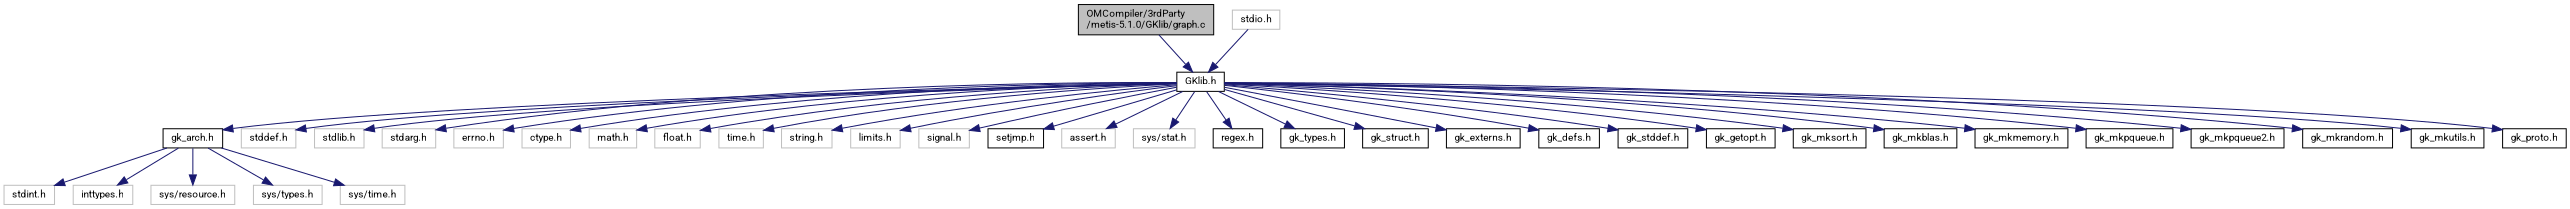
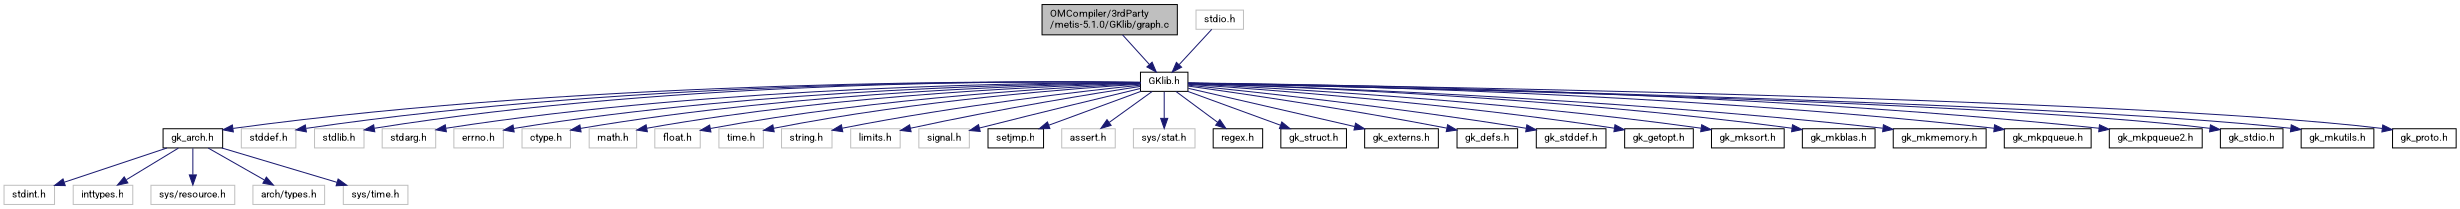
node "gk_types.h": removed
node "gk_mkrandom.h": label "gk_mkrandom.h" -> "gk_stdio.h"
node "sys/types.h": label "sys/types.h" -> "arch/types.h"
